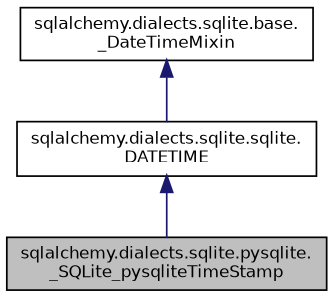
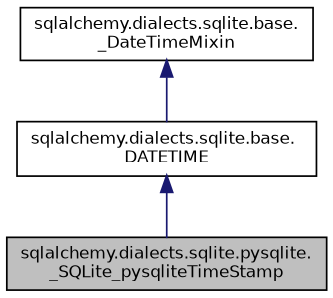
node "sqlalchemy.dialects.sqlite.sqlite. DATETIME": label "sqlalchemy.dialects.sqlite.sqlite. DATETIME" -> "sqlalchemy.dialects.sqlite.base. DATETIME"
